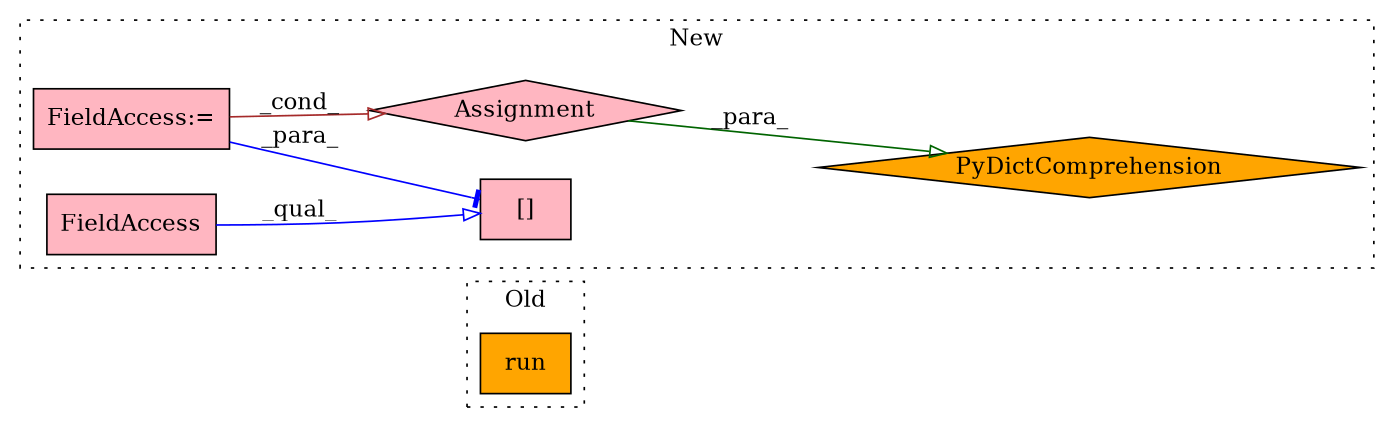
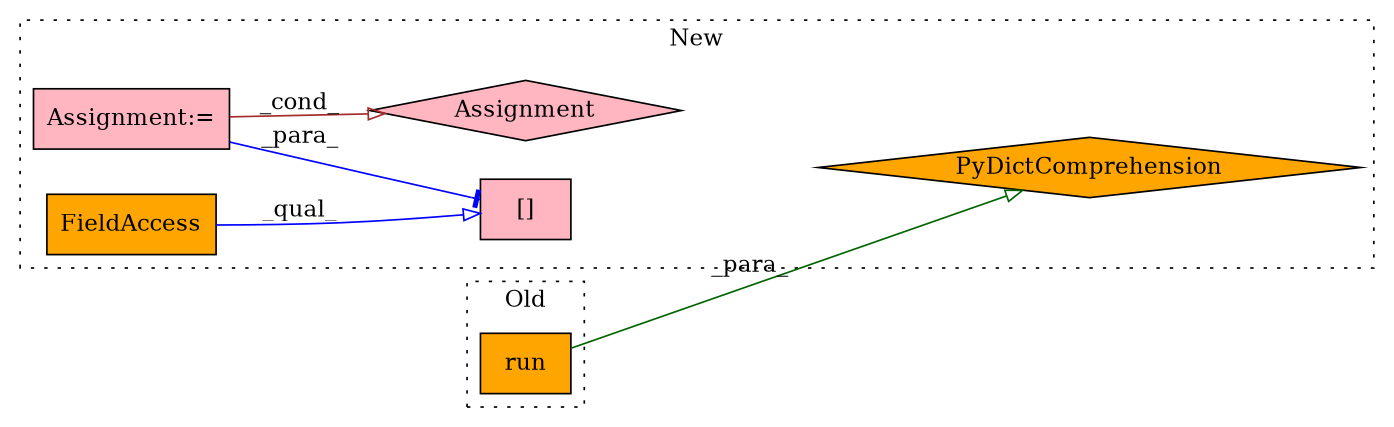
node "FieldAccess:=": label "FieldAccess:=" -> "Assignment:="
edge "Assignment" -> "PyDictComprehension": now "run" -> "PyDictComprehension"
node "FieldAccess": fillcolor lightpink -> orange
